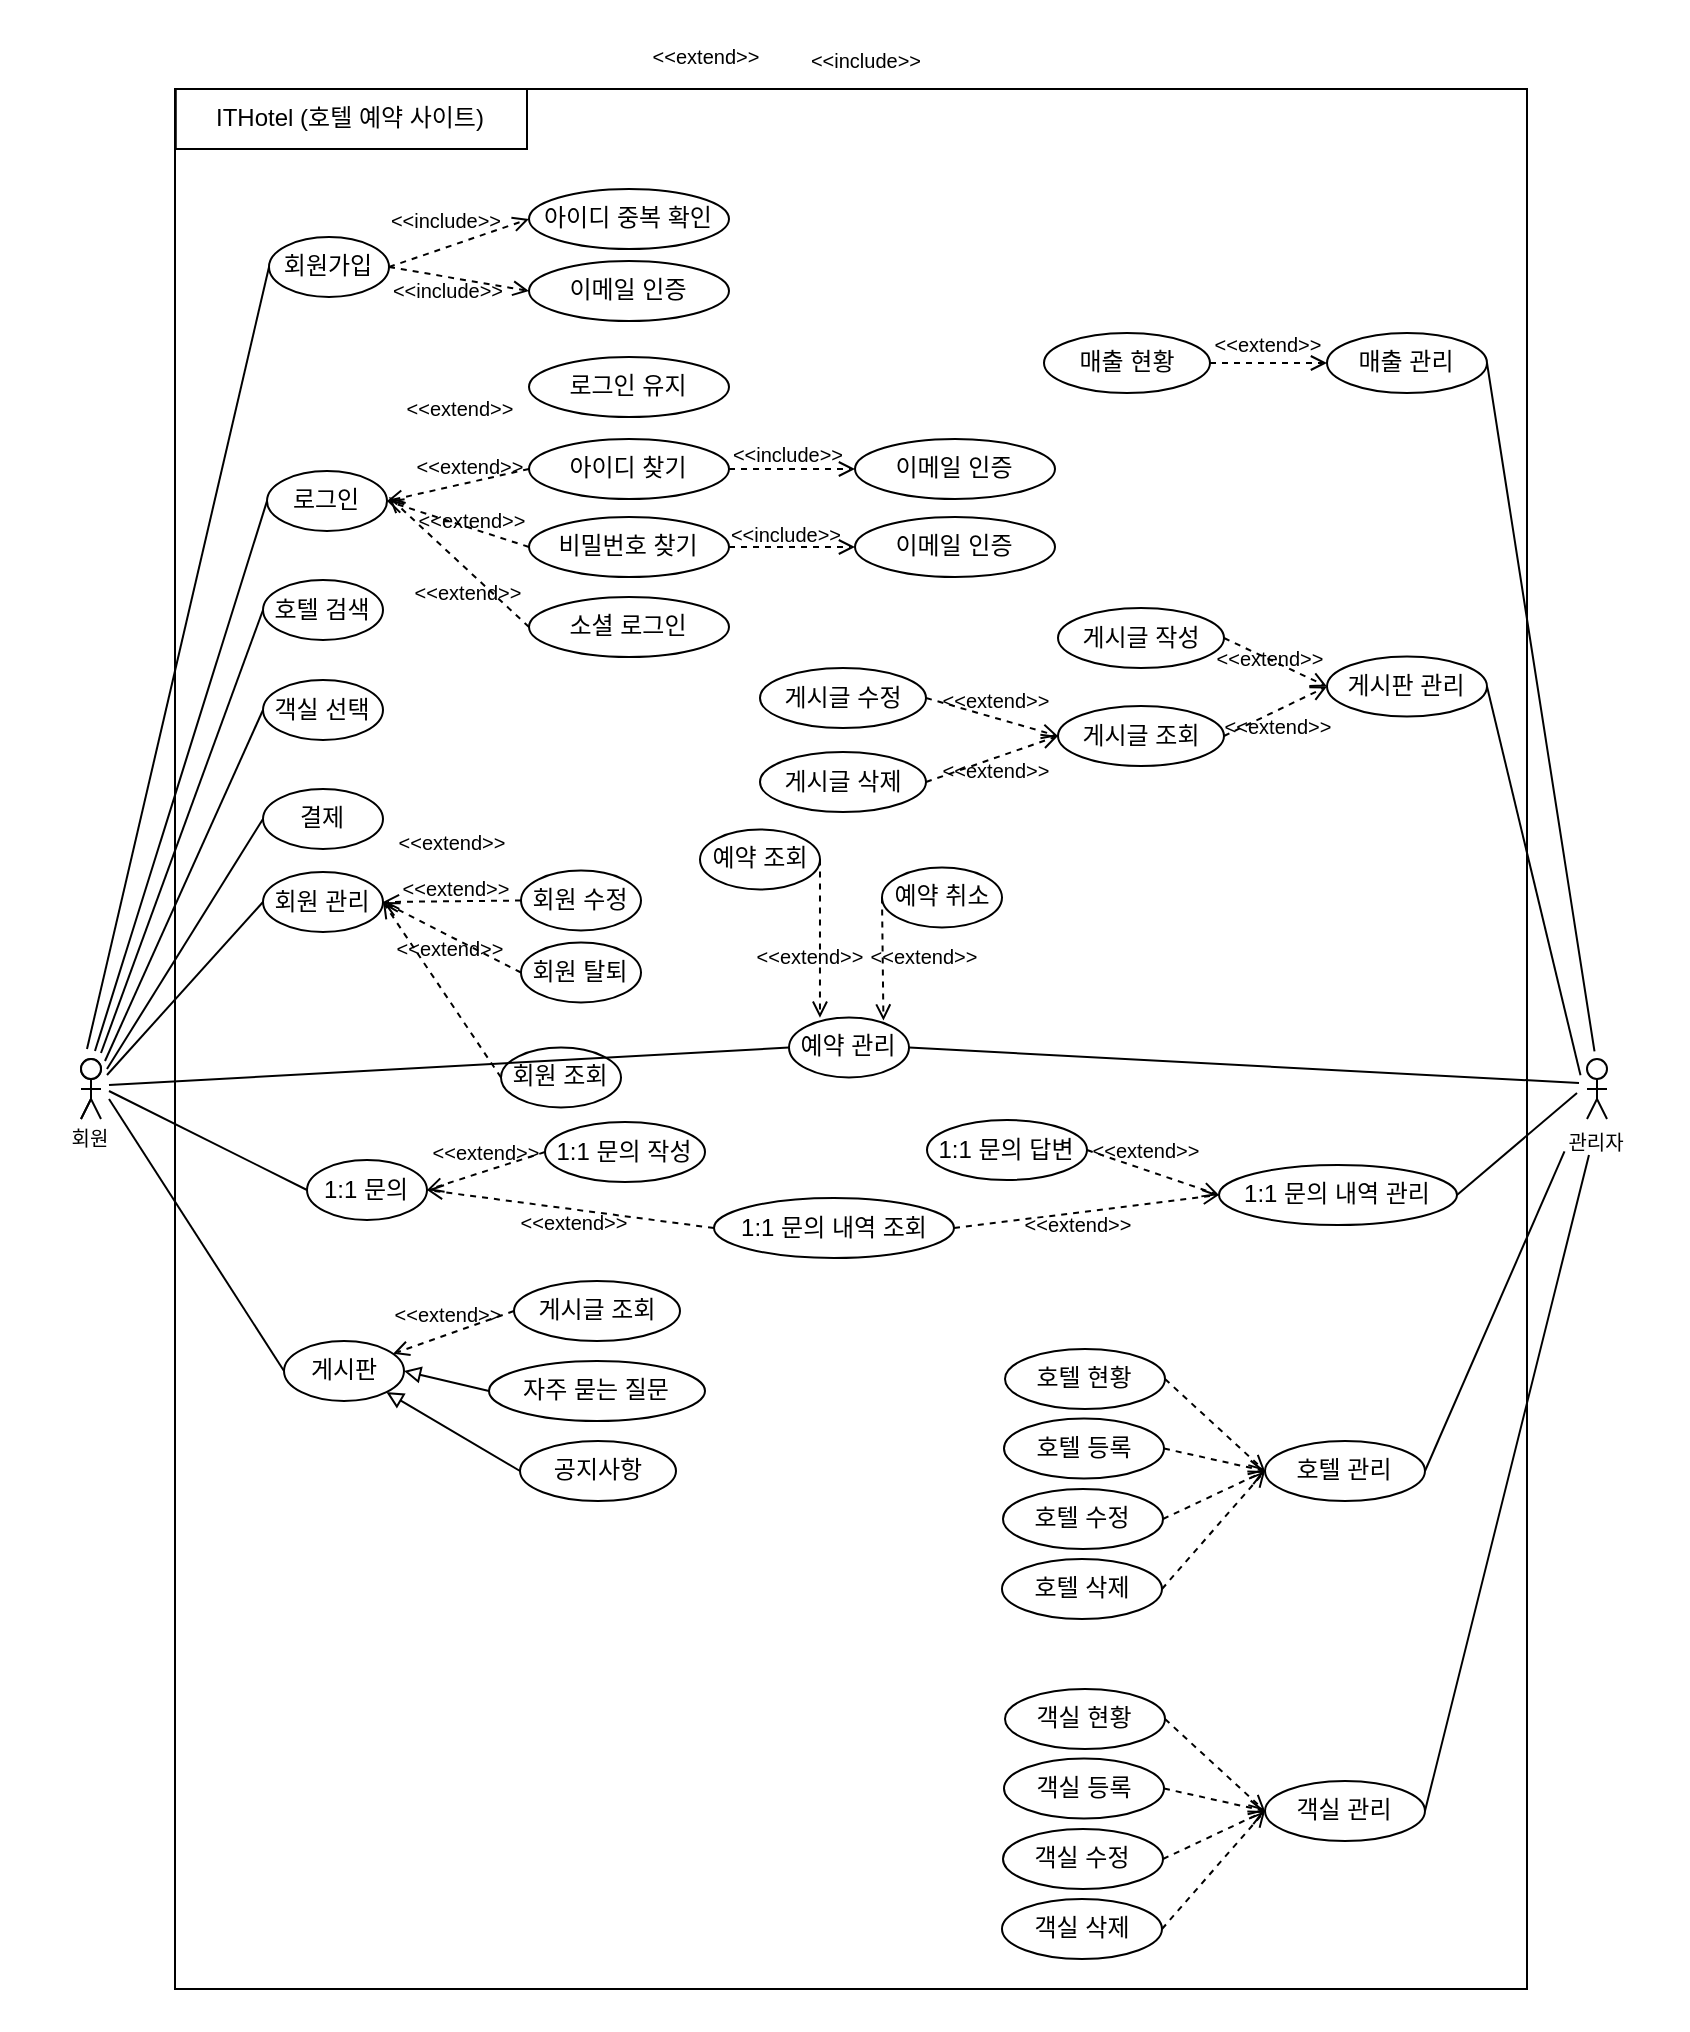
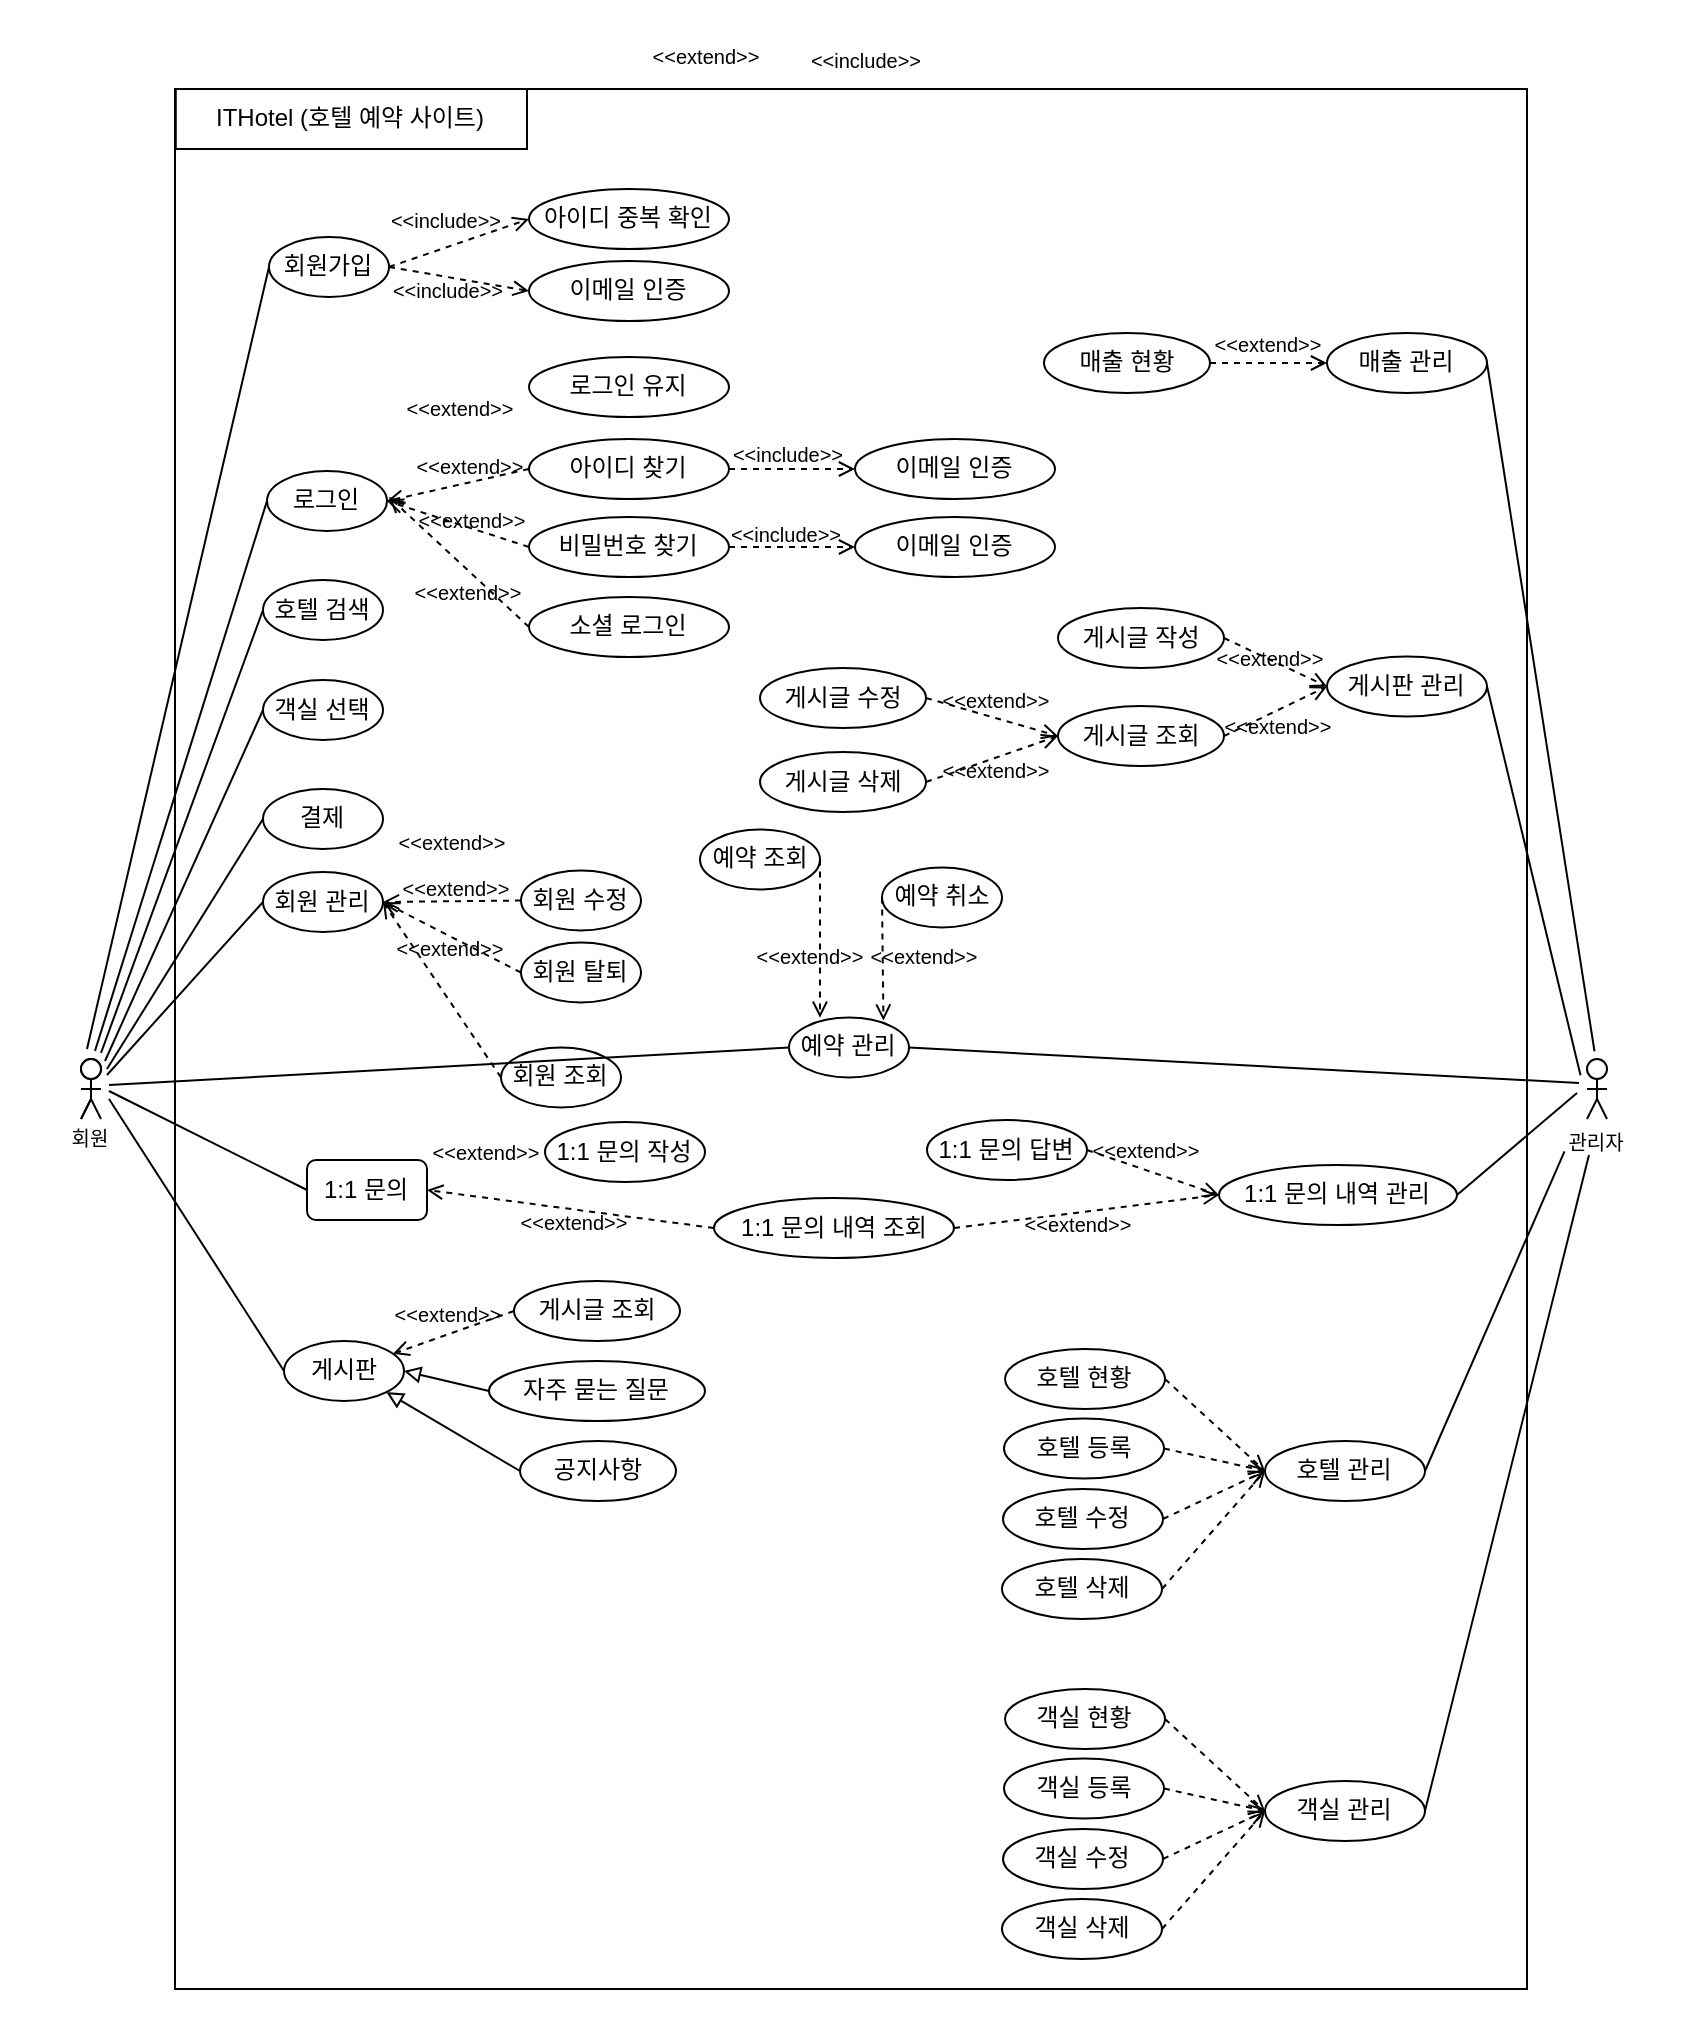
edge "1:1 문의 작성" -> "1:1 문의": removed
node "1:1 문의": shape ellipse -> rounded rectangle
